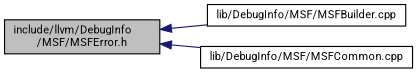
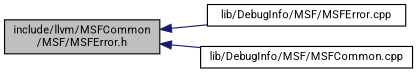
node "lib/DebugInfo/MSF/MSFBuilder.cpp": label "lib/DebugInfo/MSF/MSFBuilder.cpp" -> "lib/DebugInfo/MSF/MSFError.cpp"
node "include/llvm/DebugInfo /MSF/MSFError.h": label "include/llvm/DebugInfo /MSF/MSFError.h" -> "include/llvm/MSFCommon /MSF/MSFError.h"
